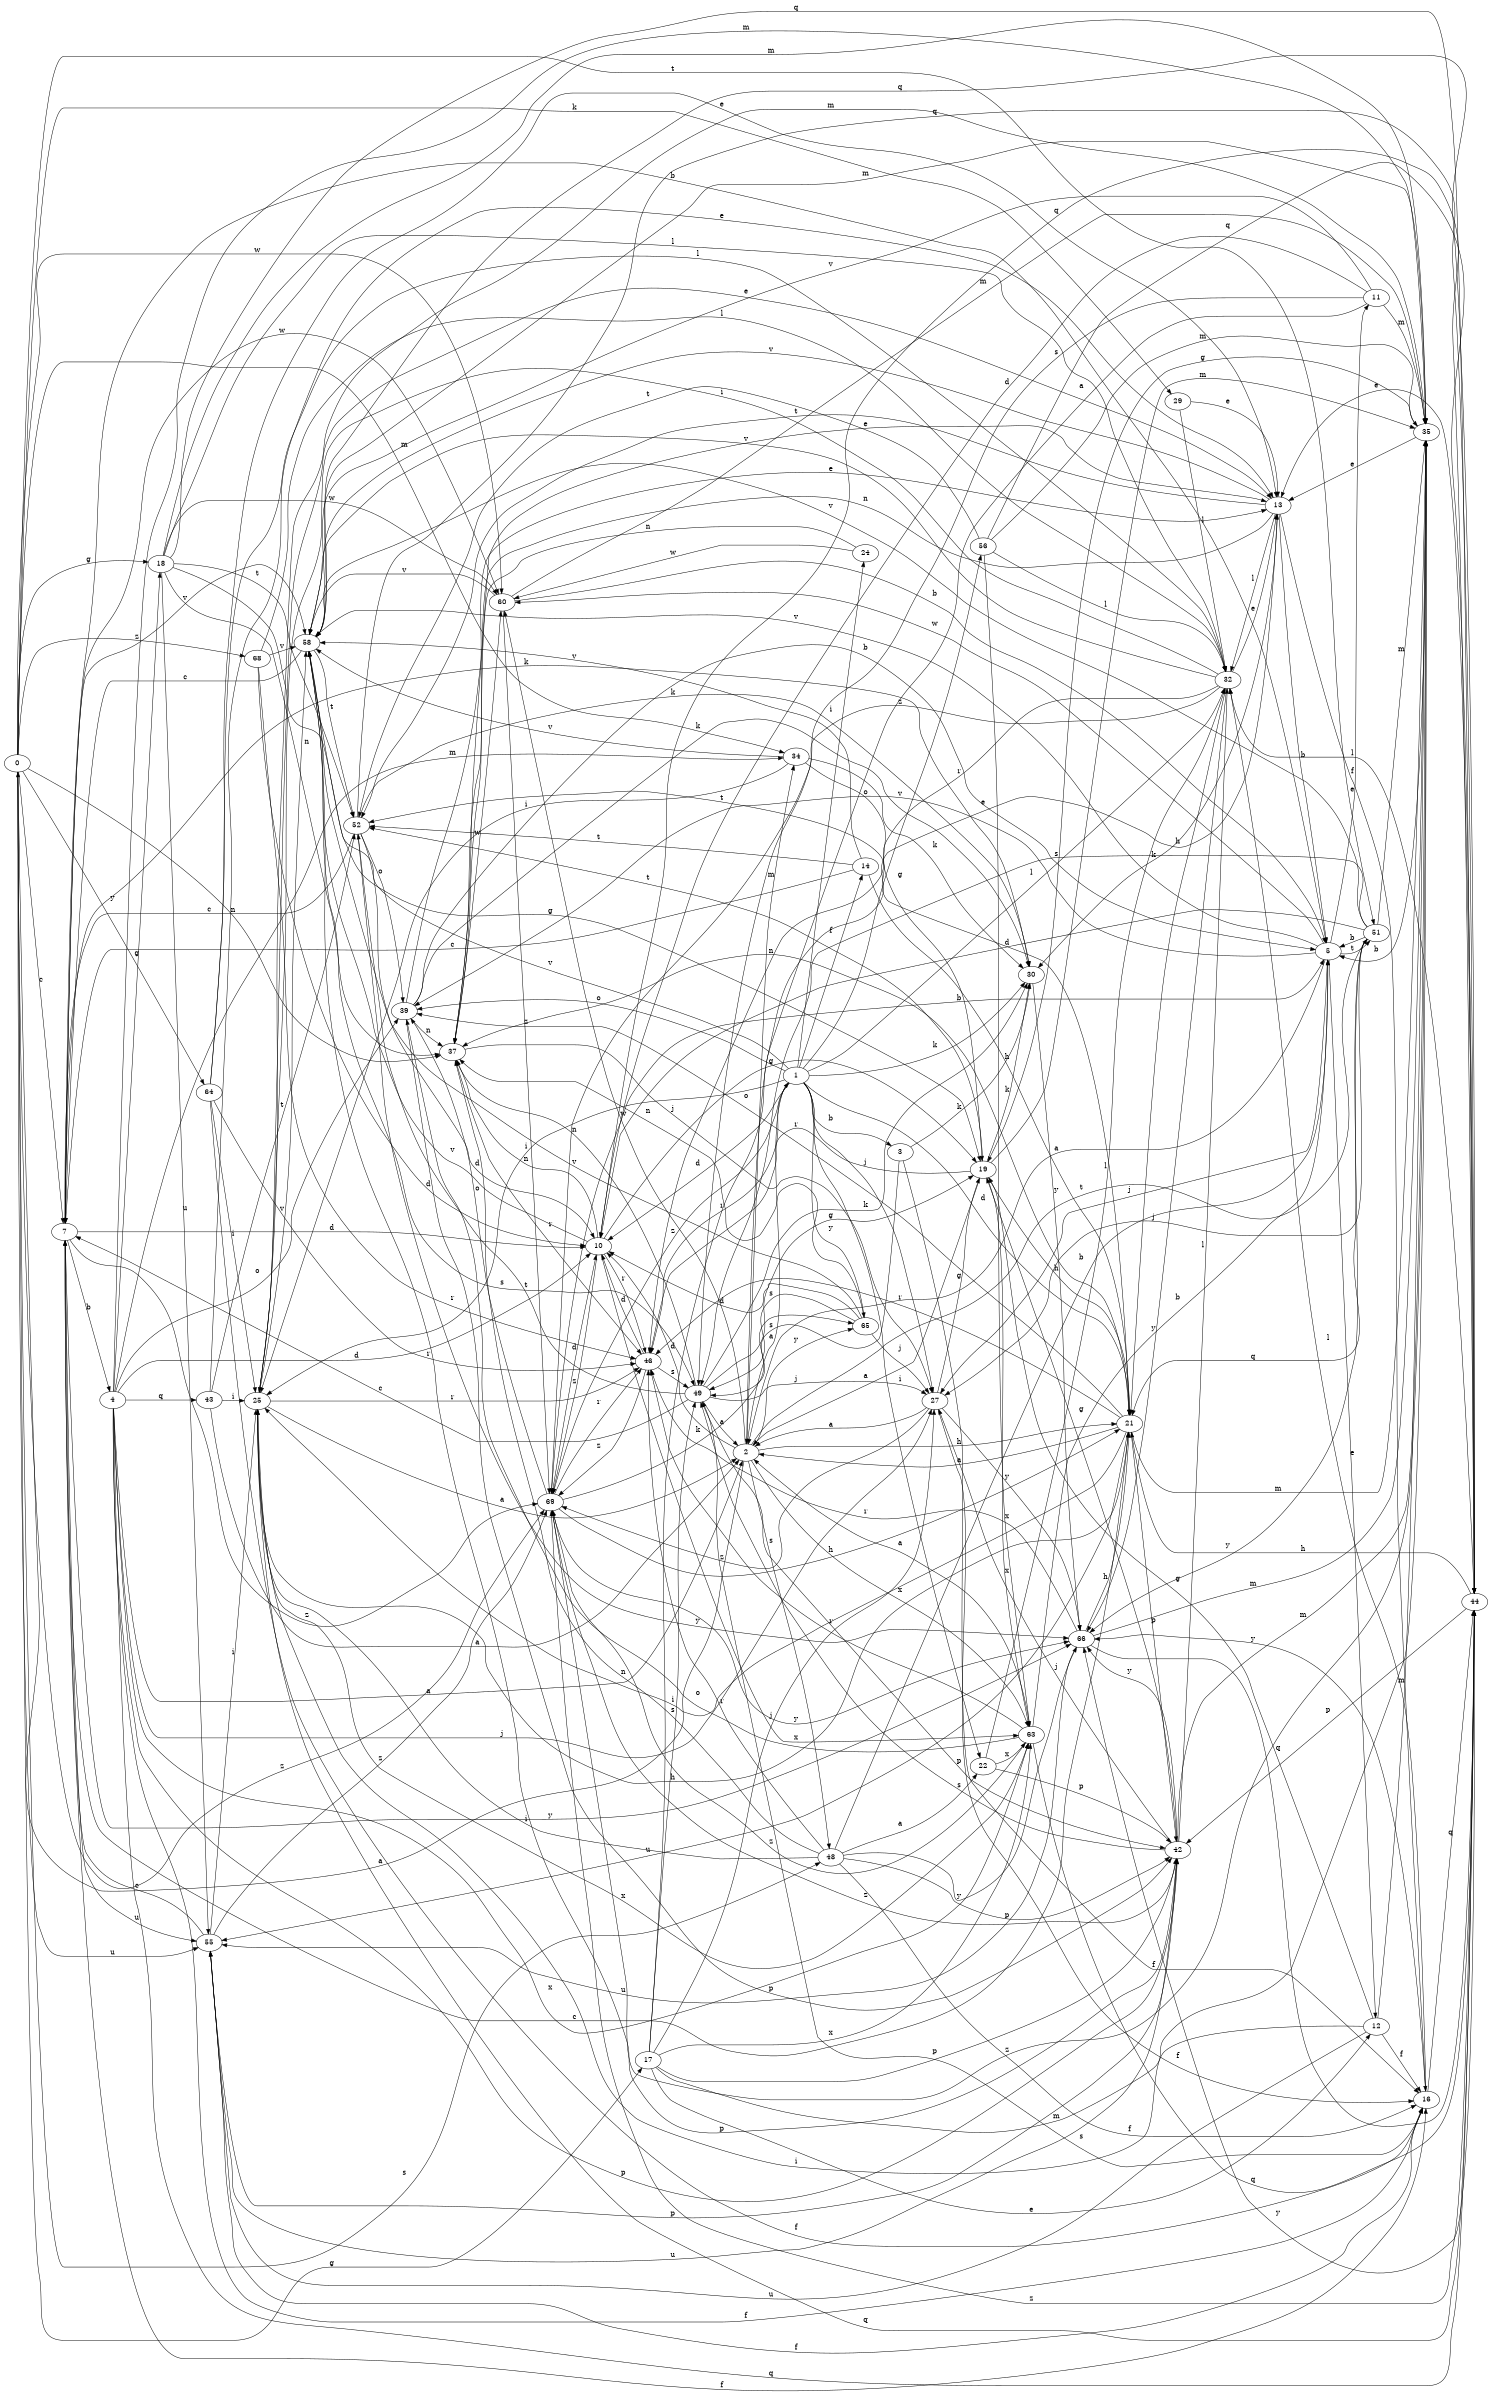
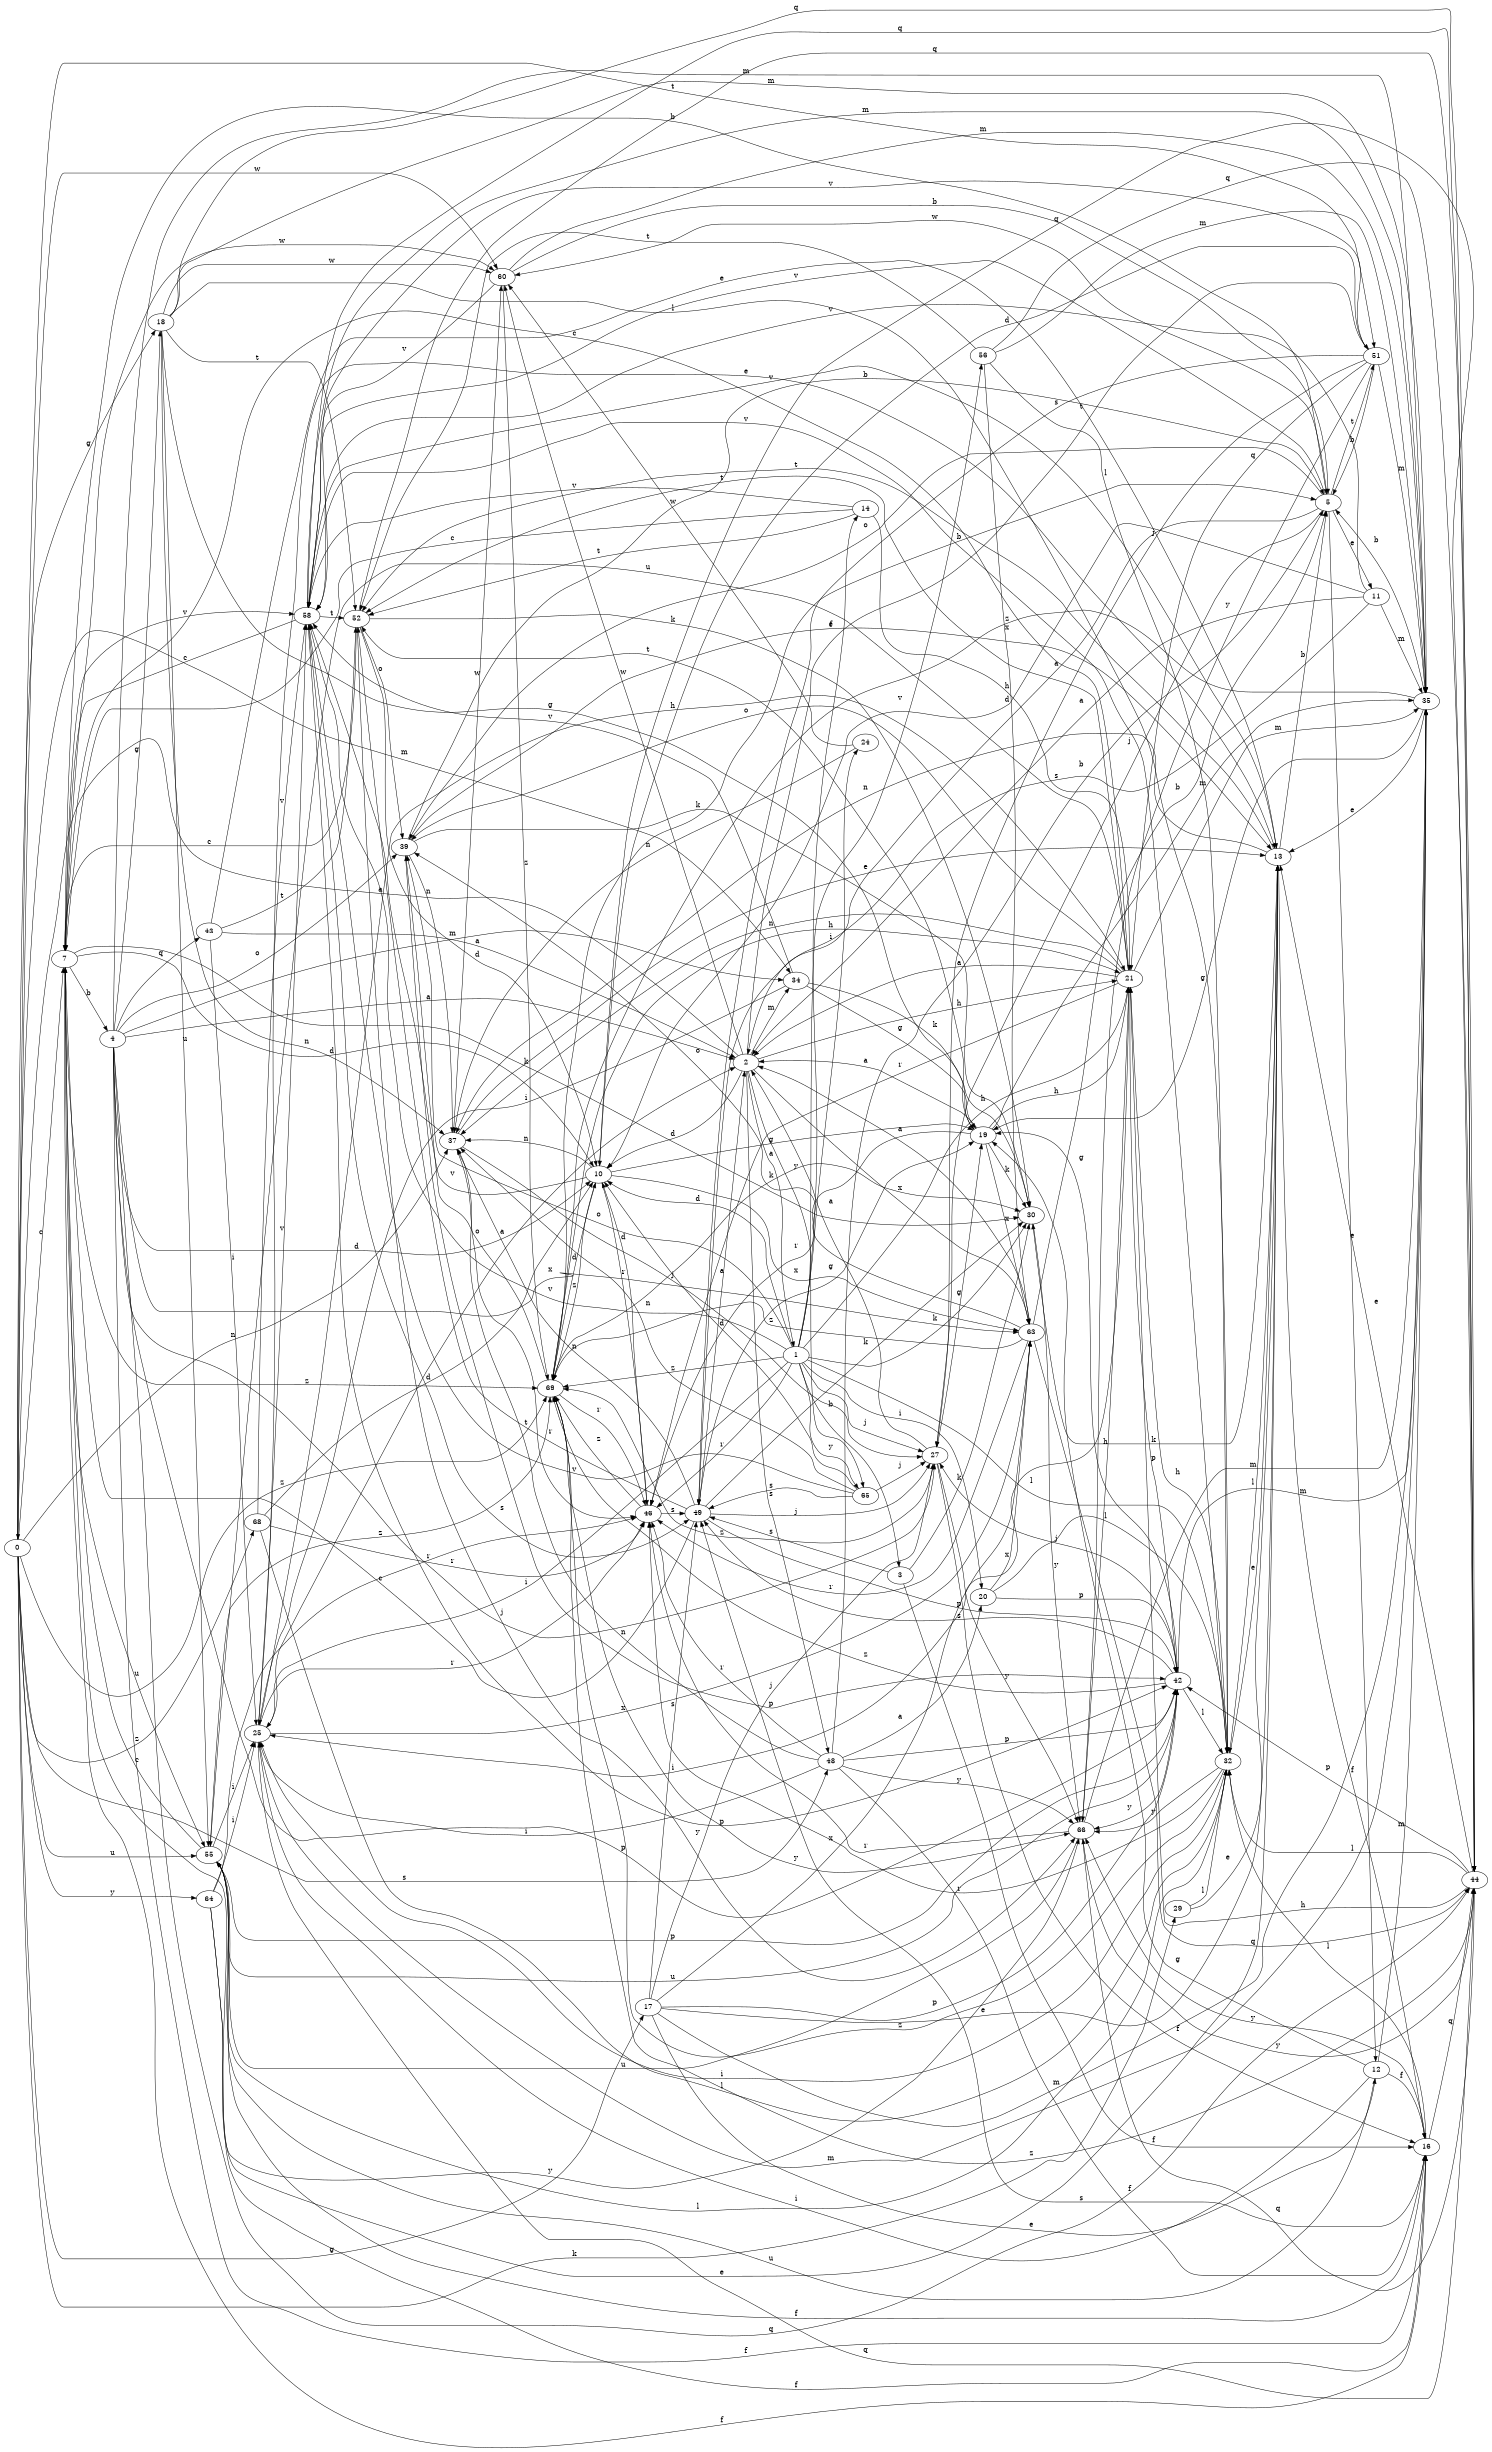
edge "64" -> "32": now "55" -> "32"
edge "1" -> "21": label "d" -> "h"
edge "69" -> "65": now "69" -> "30"
node "22": label "22" -> "20"
